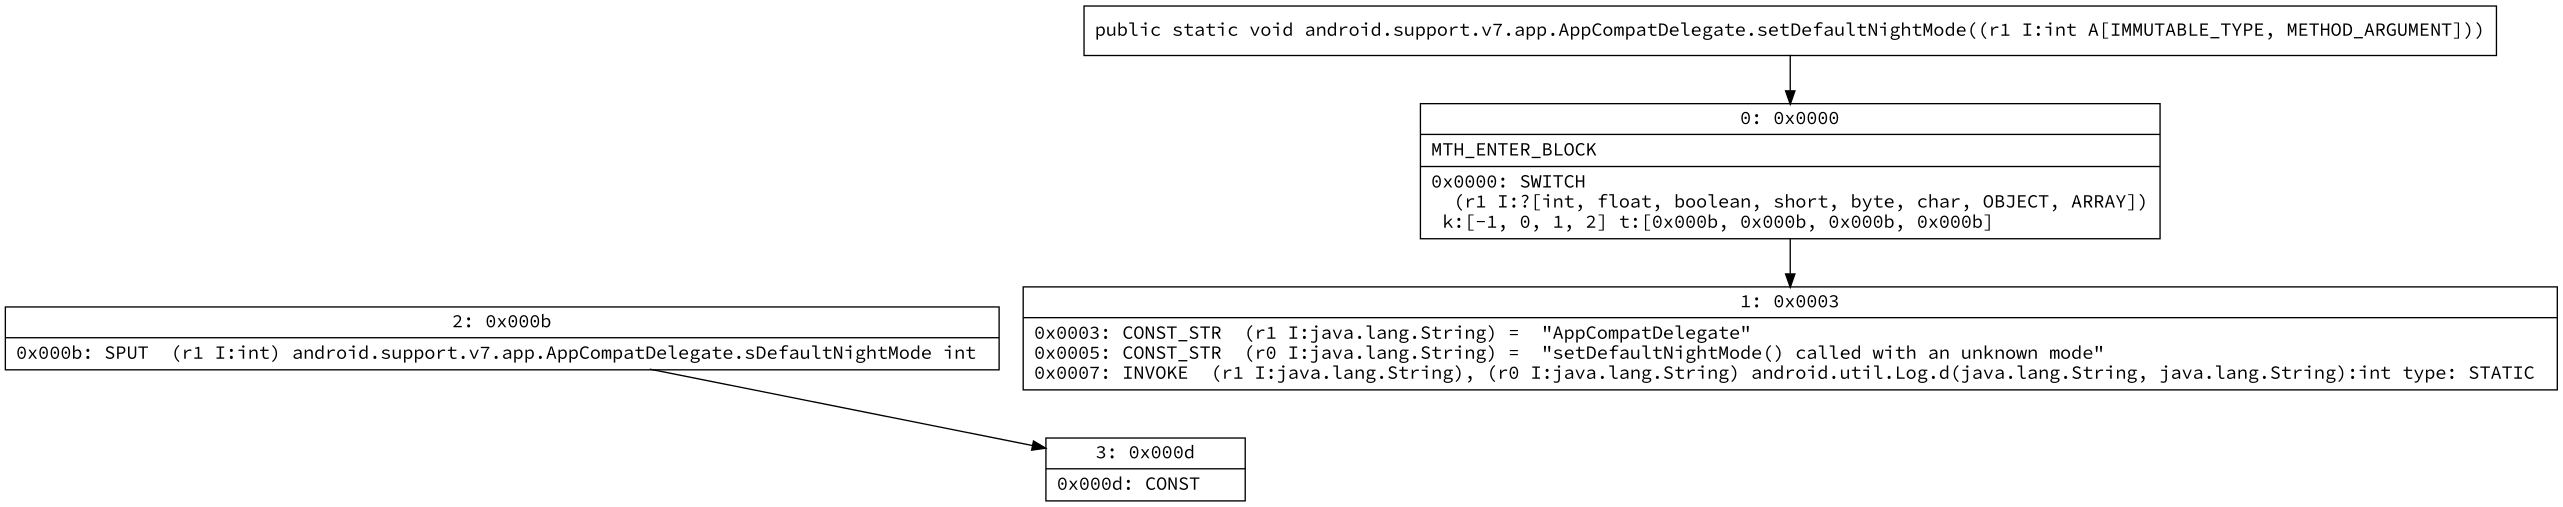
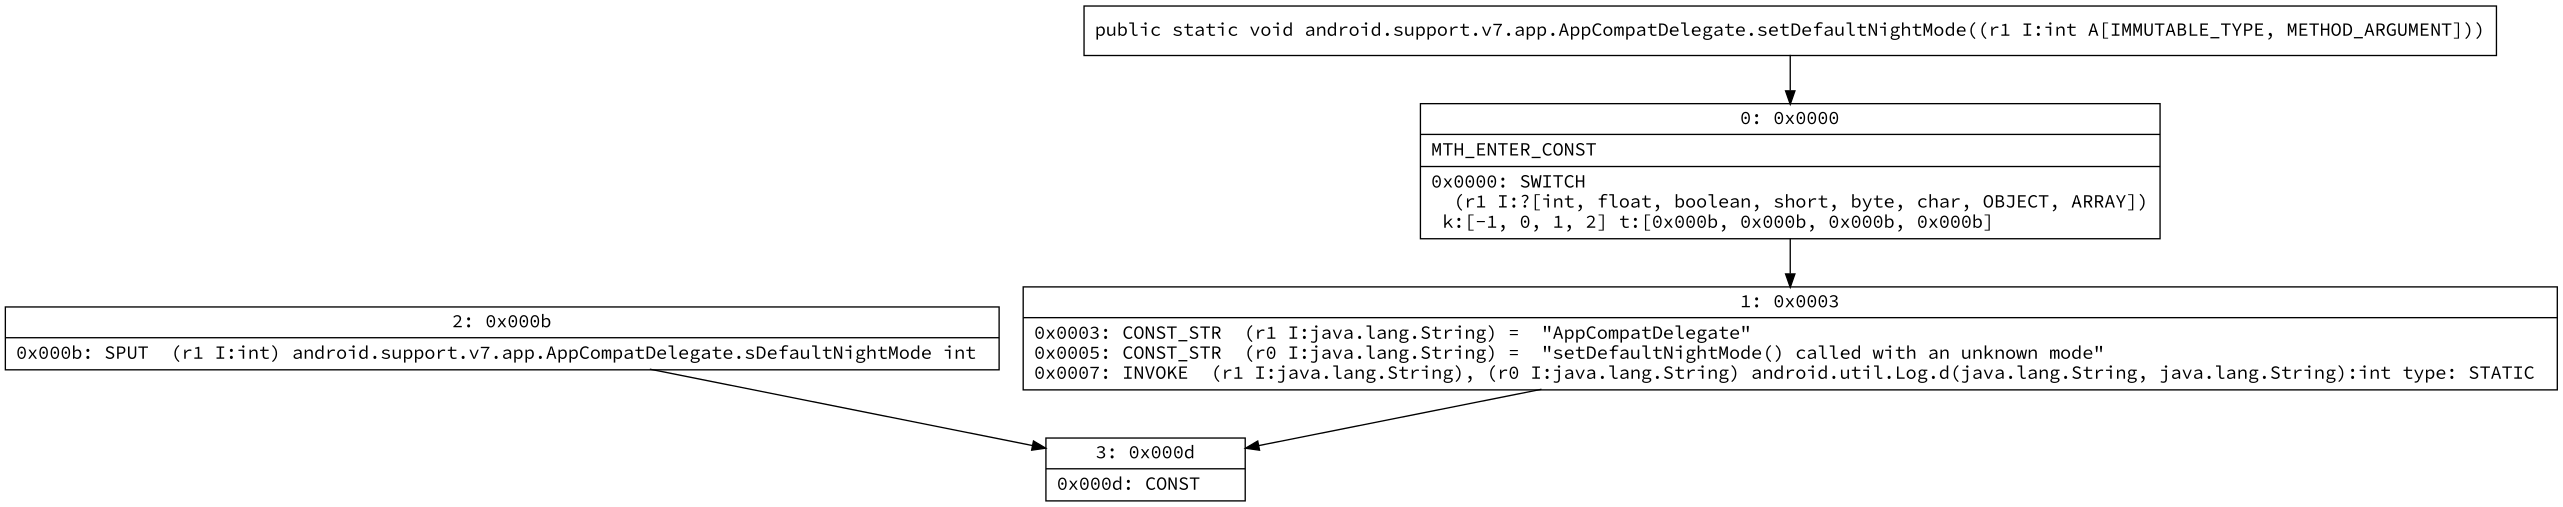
node "0: 0x0000": text "MTH_ENTER_BLOCK" -> "MTH_ENTER_CONST"
edge "1: 0x0003" -> "3: 0x000d": added
